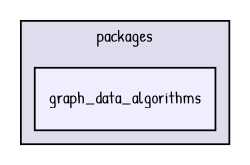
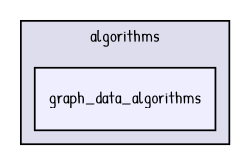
cluster "packages": label "packages" -> "algorithms"
